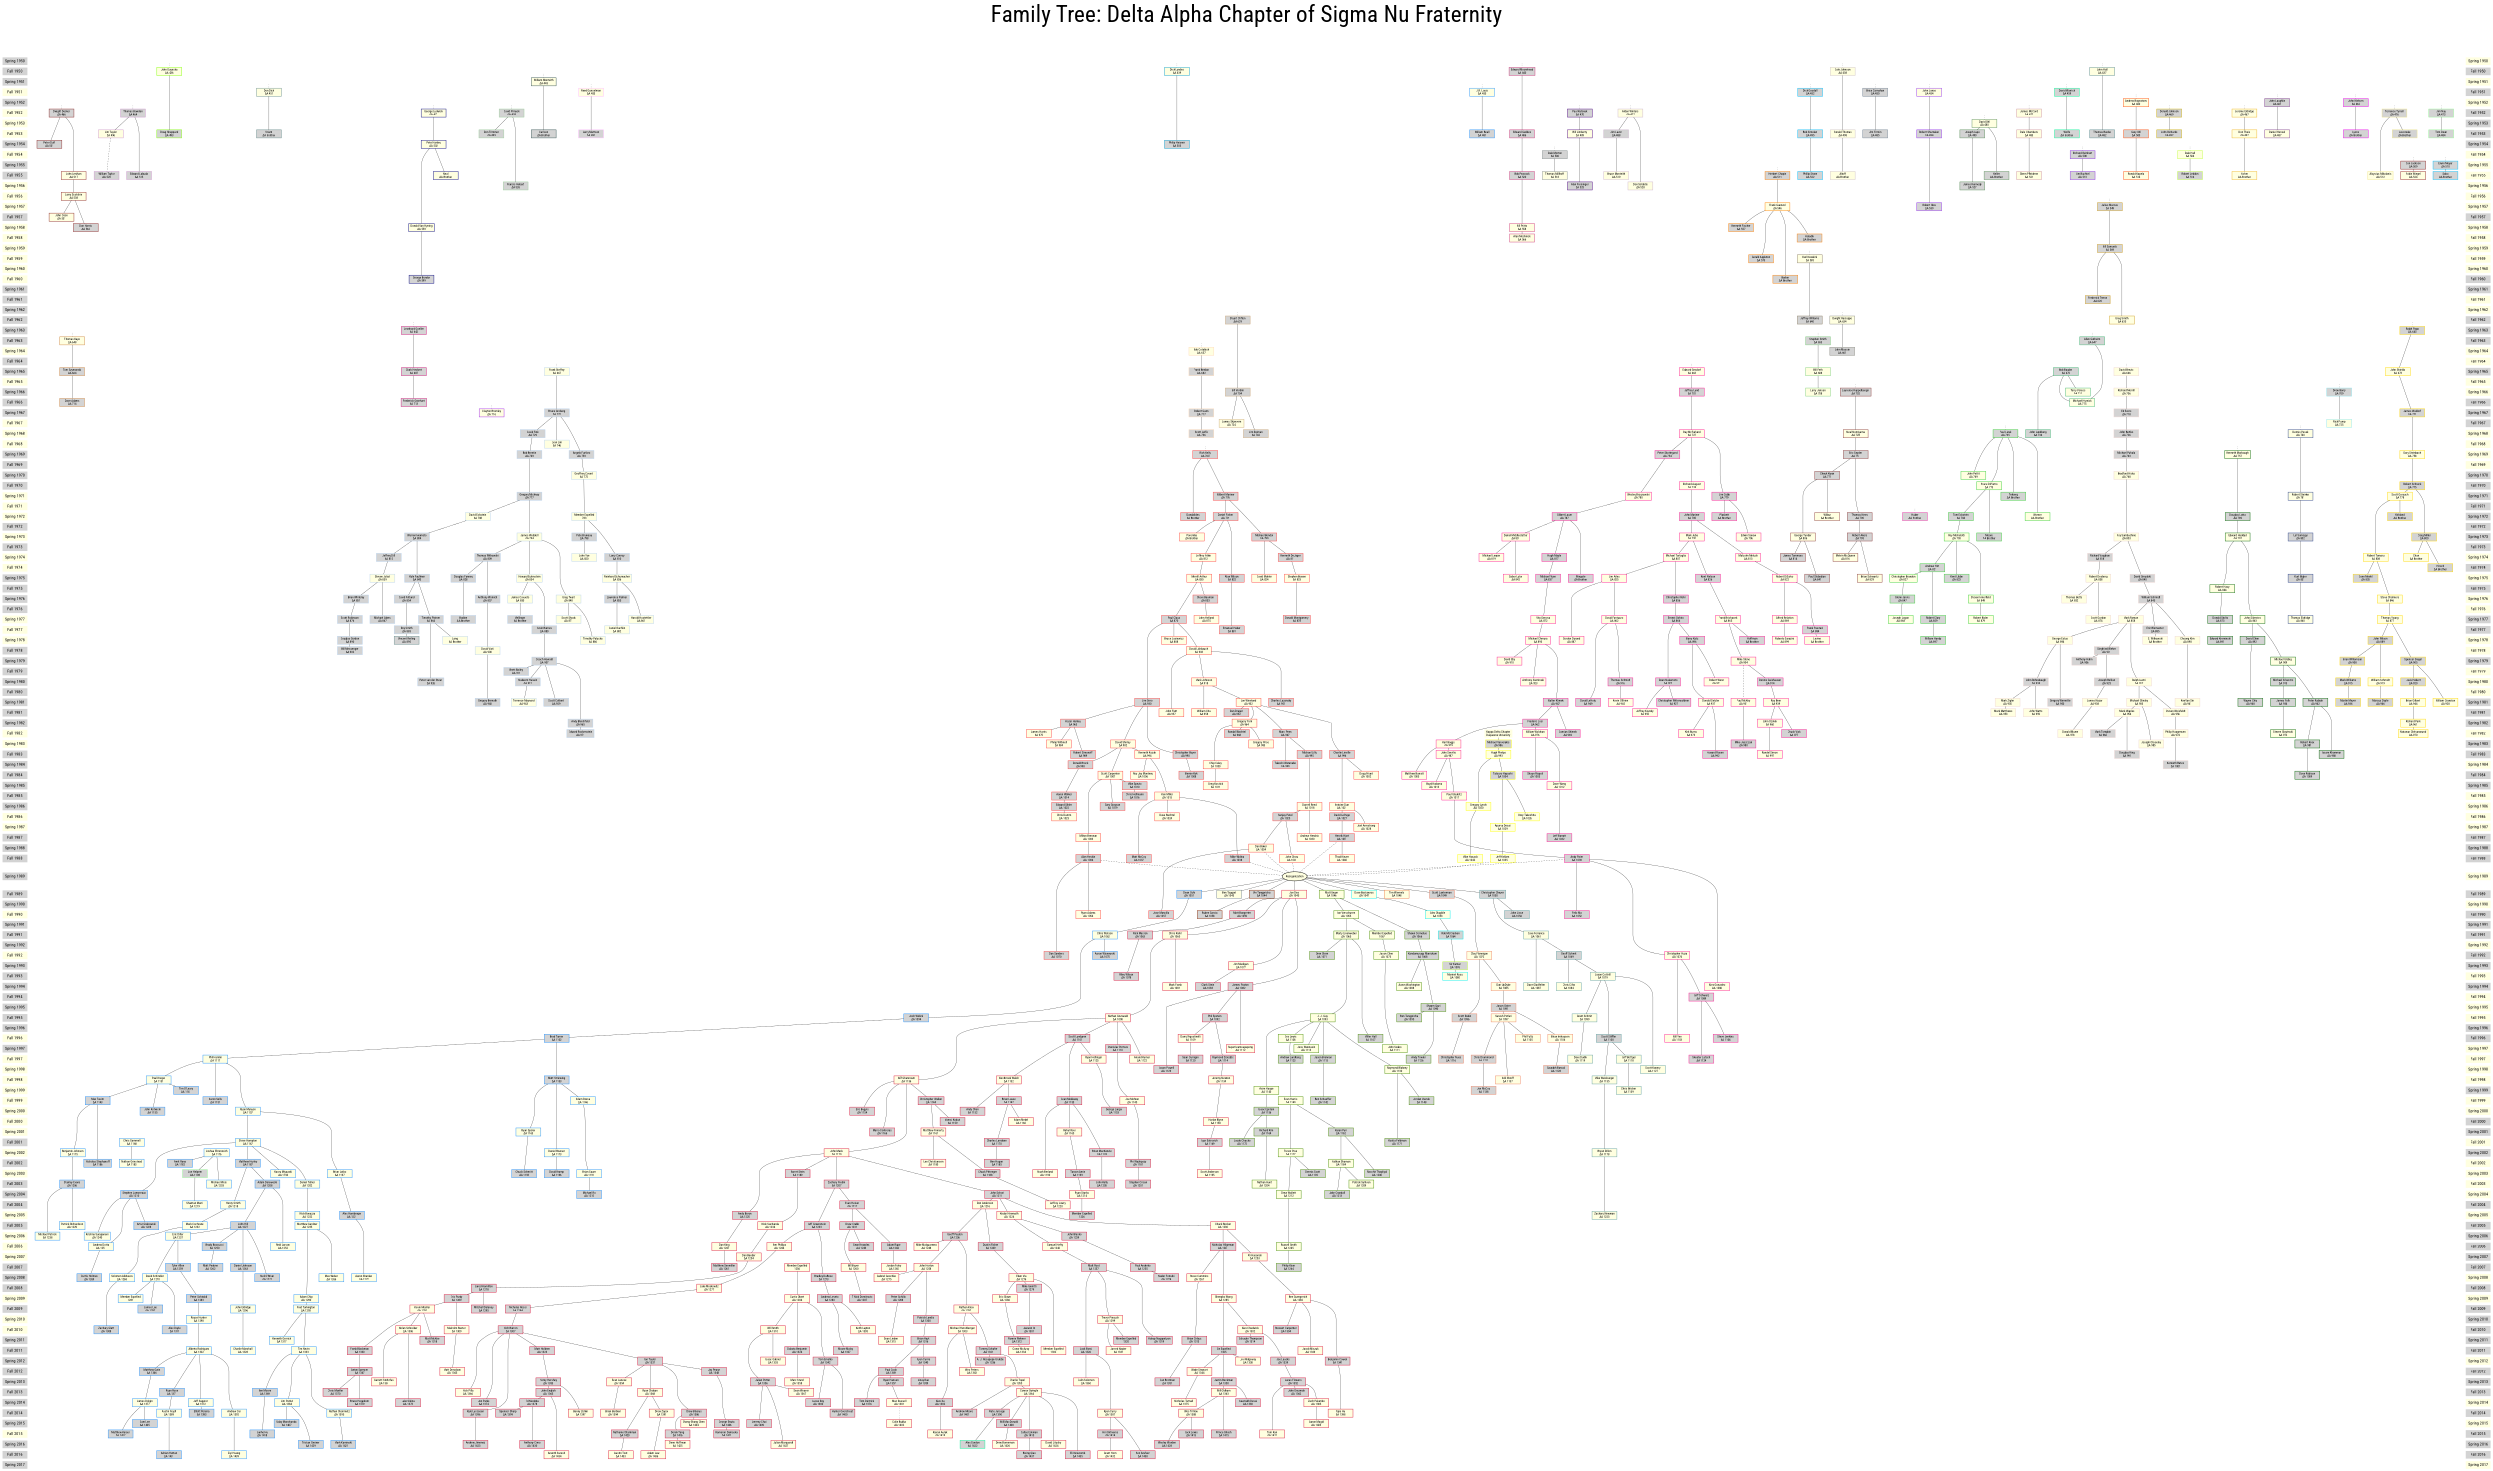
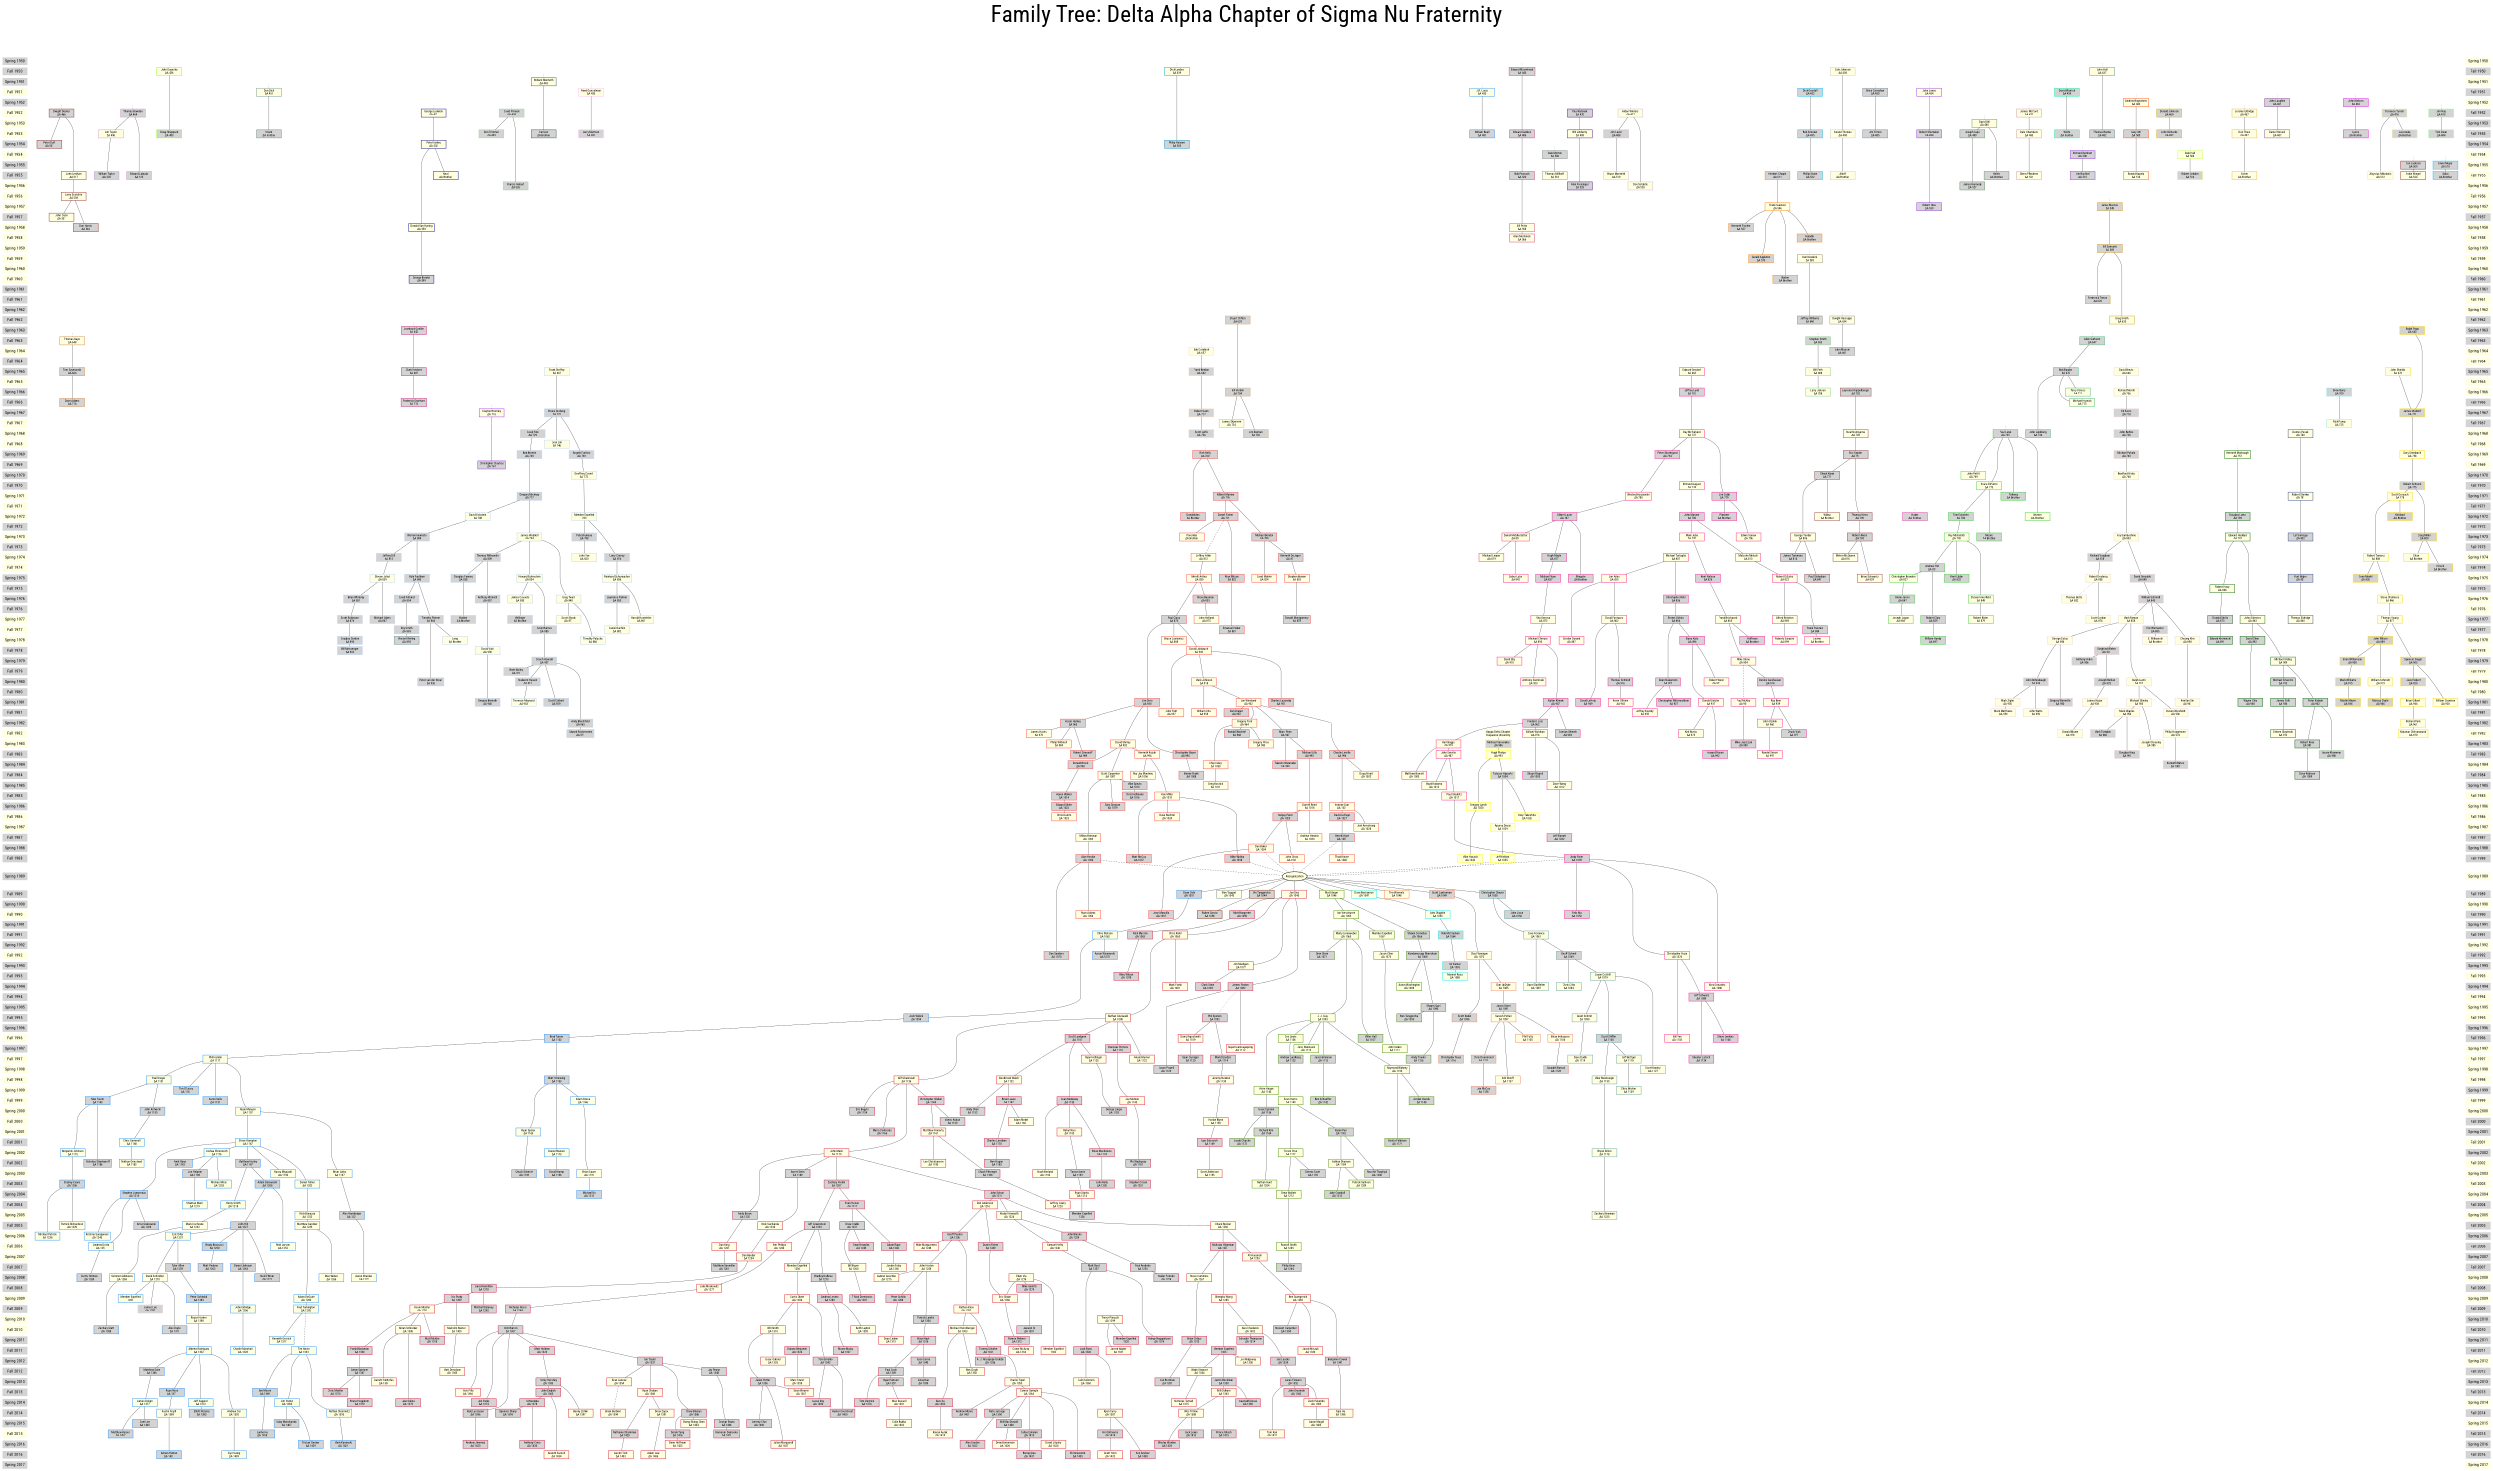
edge "Jim Taylor ΔΑ 496" -- "William Taylor ΔΑ 523": style dashed -> solid
edge "Ralph Papa ΔΑ 643" -- "John Shields ΔΑ 673": now "Ralph Papa ΔΑ 643" -- "James Waldorf ΔΑ 721"
edge "Allen Gutheim ΔΑ 647" -- "Michael Hyrnick ΔΑ 715": now "Allen Gutheim ΔΑ 647" -- "Bob Bauder ΔΑ 672"
node "Christopher Clautice ΔΑ 767": added
edge "Daniel Fisher ΔΑ 791" -- "Jeffrey Atkin ΔΑ 812": style solid -> dashed
edge "Mark Juba ΔΑ 792" -- "Michael Tartaglia ΔΑ 807": removed
edge "Robert Desberg ΔΑ 838" -- "Thomas Betts ΔΑ 852": style solid -> dotted
node "Issam Khammar ΔΑ 988": color darkgreen -> darkseagreen3
node "Bernie Kok ΔΑ 1008": label "Bernie Kok ΔΑ 1008" -> "Bernie Frank ΔΑ 1008"
node "Sir Kumar ΔΑ 1076": color olivedrab1 -> cyan2
edge "James Paxton ΔΑ 1082" -- "Phil Epstein ΔΑ 1092": style solid -> dotted
node "Raymond Dziedzic ΔΑ 1114": label "Raymond Dziedzic ΔΑ 1114" -> "Mark Dziedzic ΔΑ 1114"
edge "Paul Kreger ΔΑ 1131" -- "Tim O’Leary ΔΑ 1141": now "Phil Hamlin ΔΑ 1117" -- "Tim O’Leary ΔΑ 1141"
edge "John Kotwicki ΔΑ 1155" -- "Chris Gammell ΔΑ 1168": added
edge "Steve Hampton ΔΑ 1167" -- "Joshua Ehrenreich ΔΑ 1176": added
node "Joe Helpern ΔΑ 1198": color palegreen -> dodgerblue
node "Drew Crabb ΔΑ 1231": color crimson -> darkslategray
edge "Jeff Greenstein ΔΑ 1233" -- "Member Expelled 1256": added
edge "Dustin Fisher ΔΑ 1249" -- "Eben Via ΔΑ 1276": now "Dustin Fisher ΔΑ 1249" -- "Eric Slown ΔΑ 1286"
edge "Matt Root ΔΑ 1257" -- "Trevor Piecuch ΔΑ 1299": removed
node "Adam Chip ΔΑ 1290": label "Adam Chip ΔΑ 1290" -> "Adam DeGuire ΔΑ 1290"
node "James Lee ΔΑ 1297": color dodgerblue -> mistyrose2
edge "Fred Turkington ΔΑ 1293" -- "Tim Nevin ΔΑ 1333": style solid -> dashed
node "Sin Expelled 1325": label "Sin Expelled 1325" -> "Member Expelled 1325"
node "Wes Peters ΔΑ 1343": label "Wes Peters ΔΑ 1343" -> "Wes Doyle ΔΑ 1343"
edge "Evan Lanese ΔΑ 1354" -- "Brian Barbieri ΔΑ 1394": style solid -> dashed
edge "Mac Russell ΔΑ 1381" -- "Colin Budka ΔΑ 1402": style dotted -> solid
node "Alex Gordon ΔΑ 1422": color mediumspringgreen -> crimson
